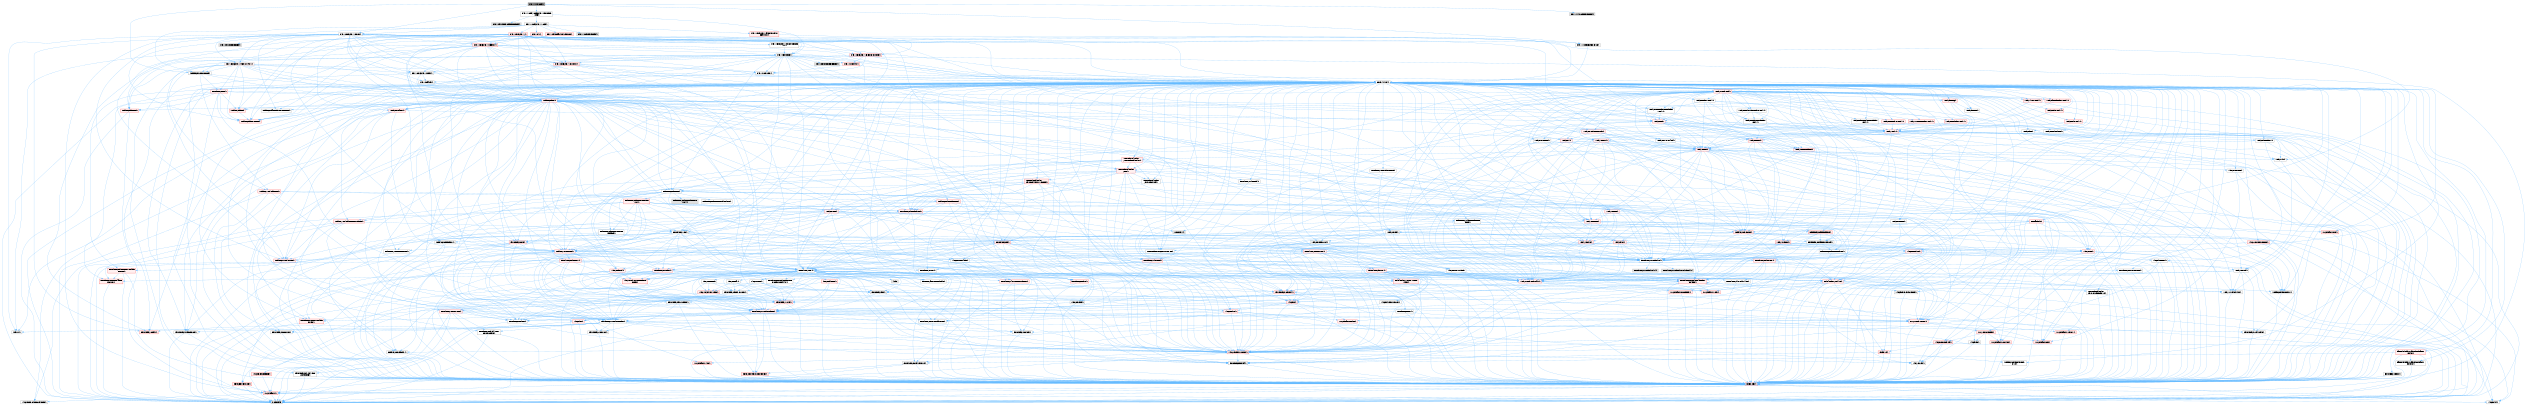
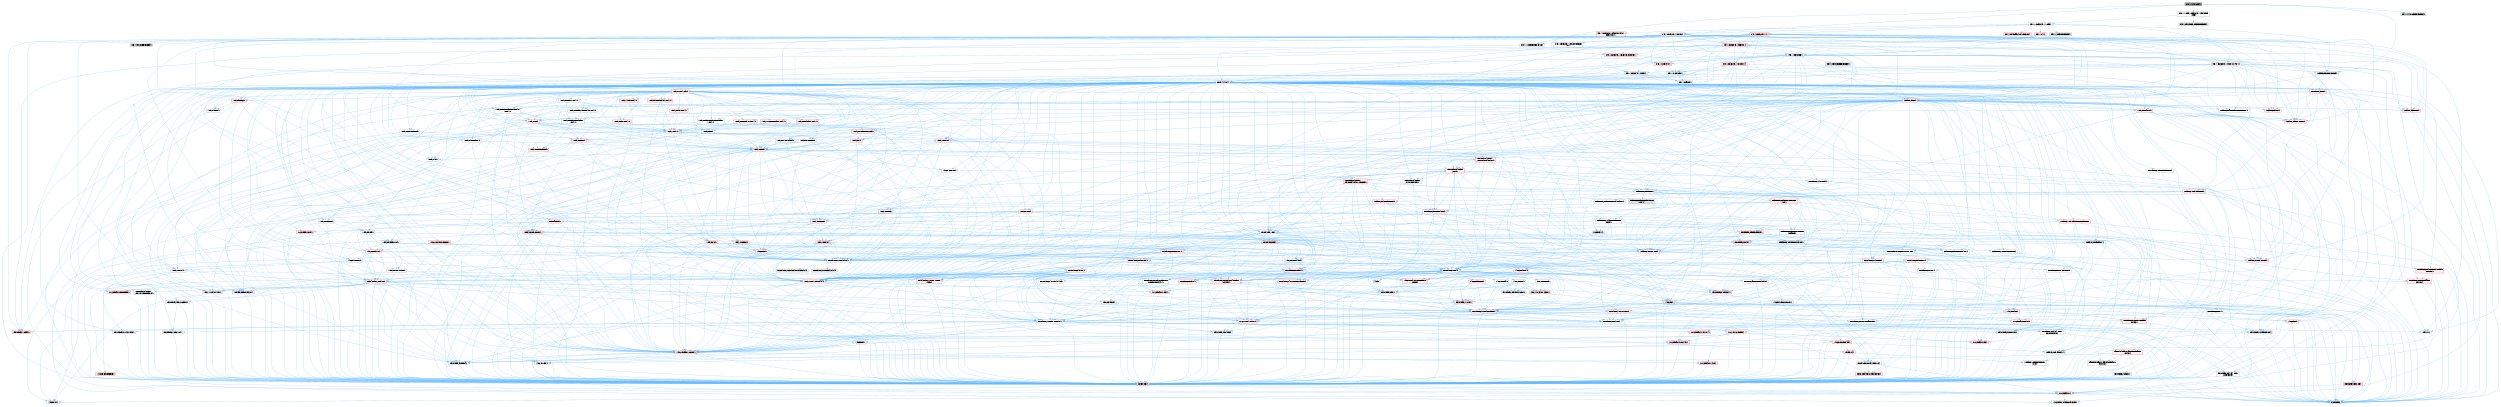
node "Misc/EngineVersionBase.h": removed
